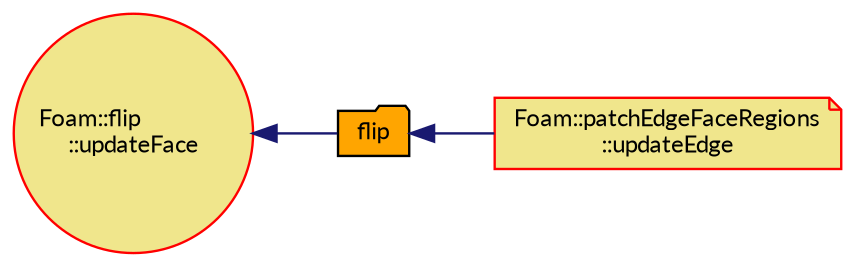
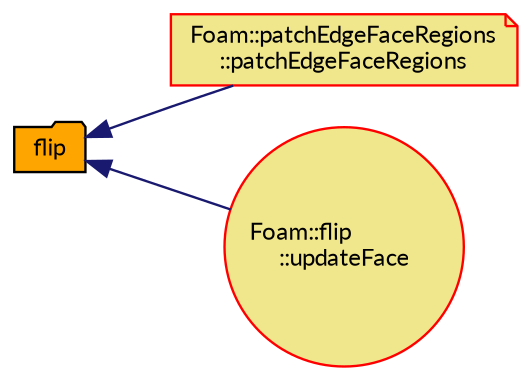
edge "flip" -> "Foam::flip ::updateFace": reversed
node "Foam::patchEdgeFaceRegions ::updateEdge": label "Foam::patchEdgeFaceRegions ::updateEdge" -> "Foam::patchEdgeFaceRegions ::patchEdgeFaceRegions"
